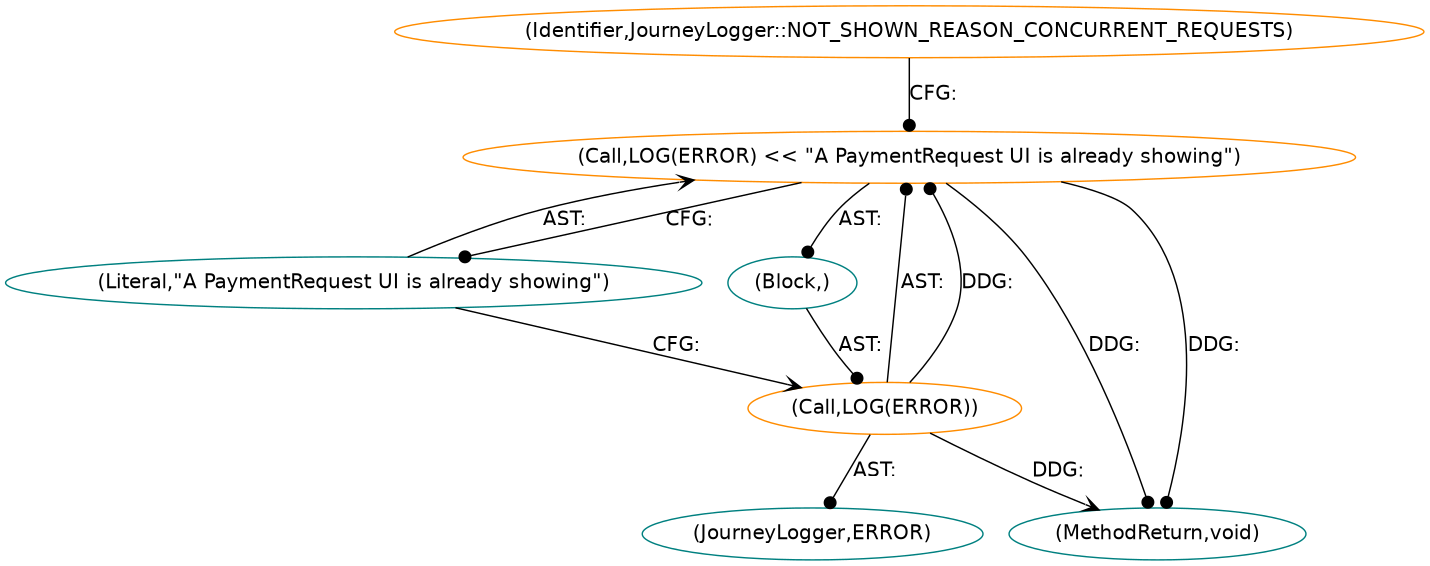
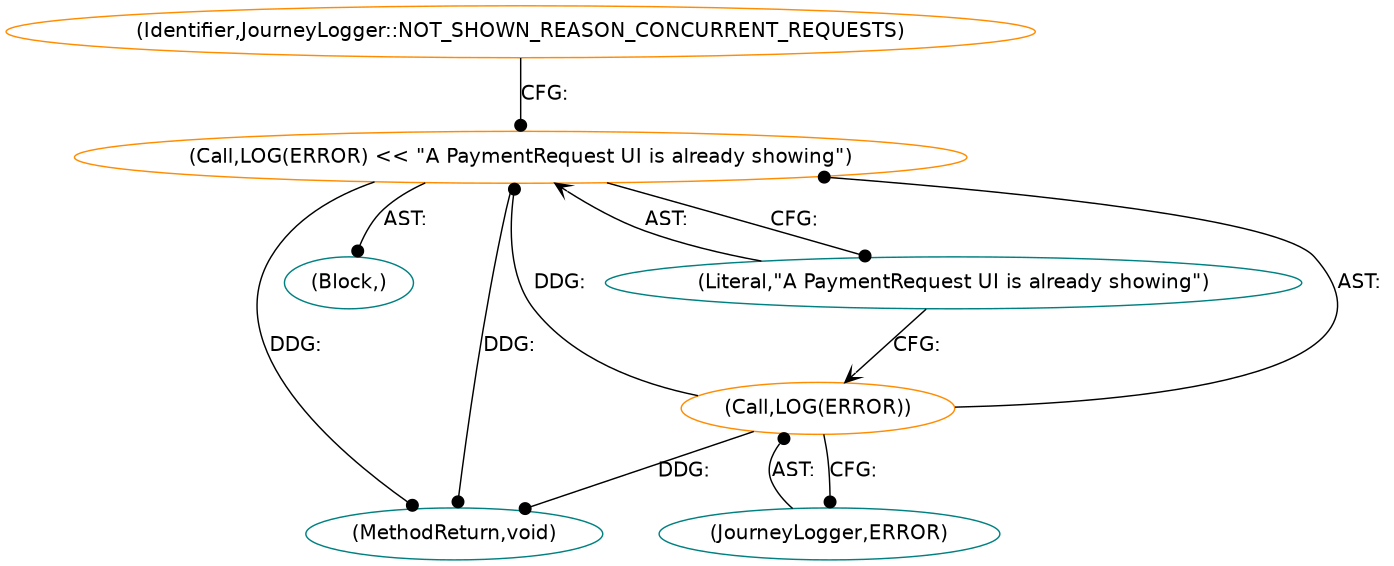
edge "(Block,)" -> "(Call,LOG(ERROR))": now "(JourneyLogger,ERROR)" -> "(Call,LOG(ERROR))"
edge "(Call,LOG(ERROR))" -> "(JourneyLogger,ERROR)": label "AST: " -> "CFG: "
edge "(Call,LOG(ERROR))" -> "(MethodReturn,void)": arrowhead vee -> dot
